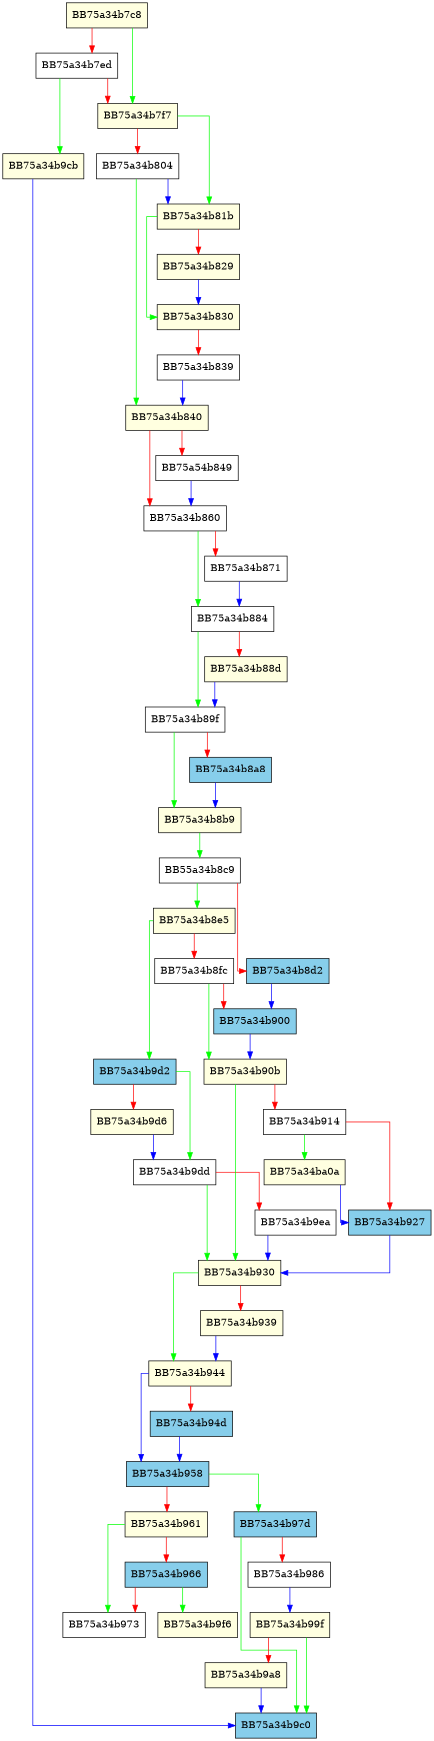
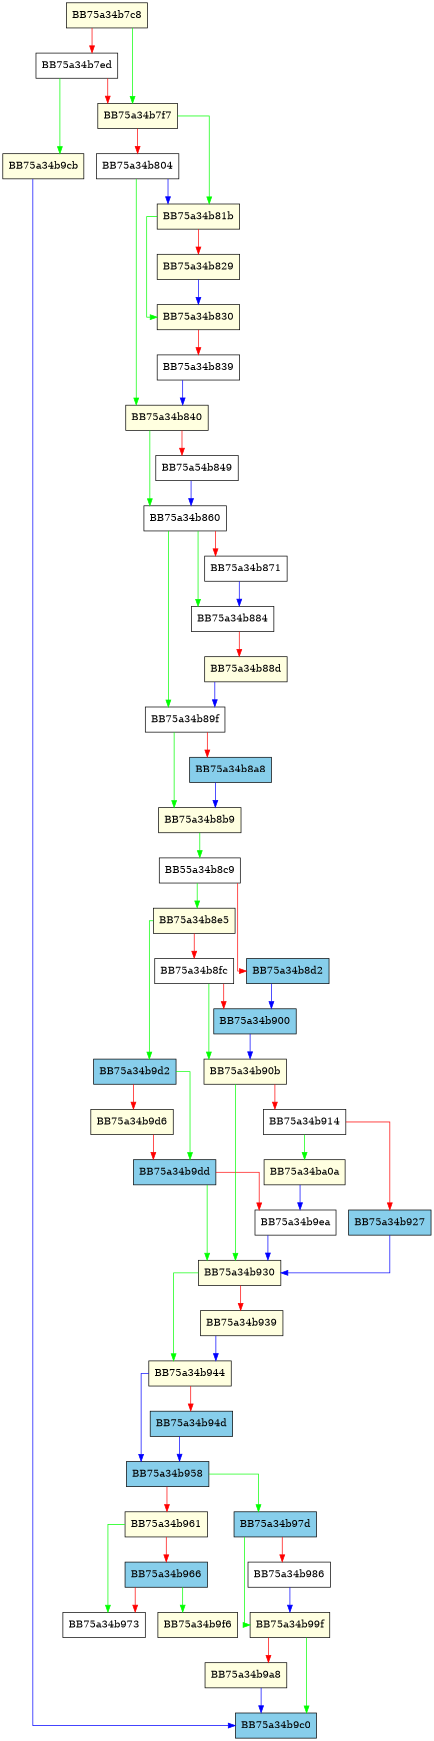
edge "BB75a34b840" -> "BB75a34b860": color red -> green
edge "BB75a34b884" -> "BB75a34b89f": now "BB75a34b860" -> "BB75a34b89f"
edge "BB75a34b9d6" -> "BB75a34b9dd": color blue -> red
node "BB75a34b9dd": fillcolor white -> skyblue
edge "BB75a34ba0a" -> "BB75a34b927": now "BB75a34ba0a" -> "BB75a34b9ea"
edge "BB75a34b97d" -> "BB75a34b9c0": now "BB75a34b97d" -> "BB75a34b99f"
